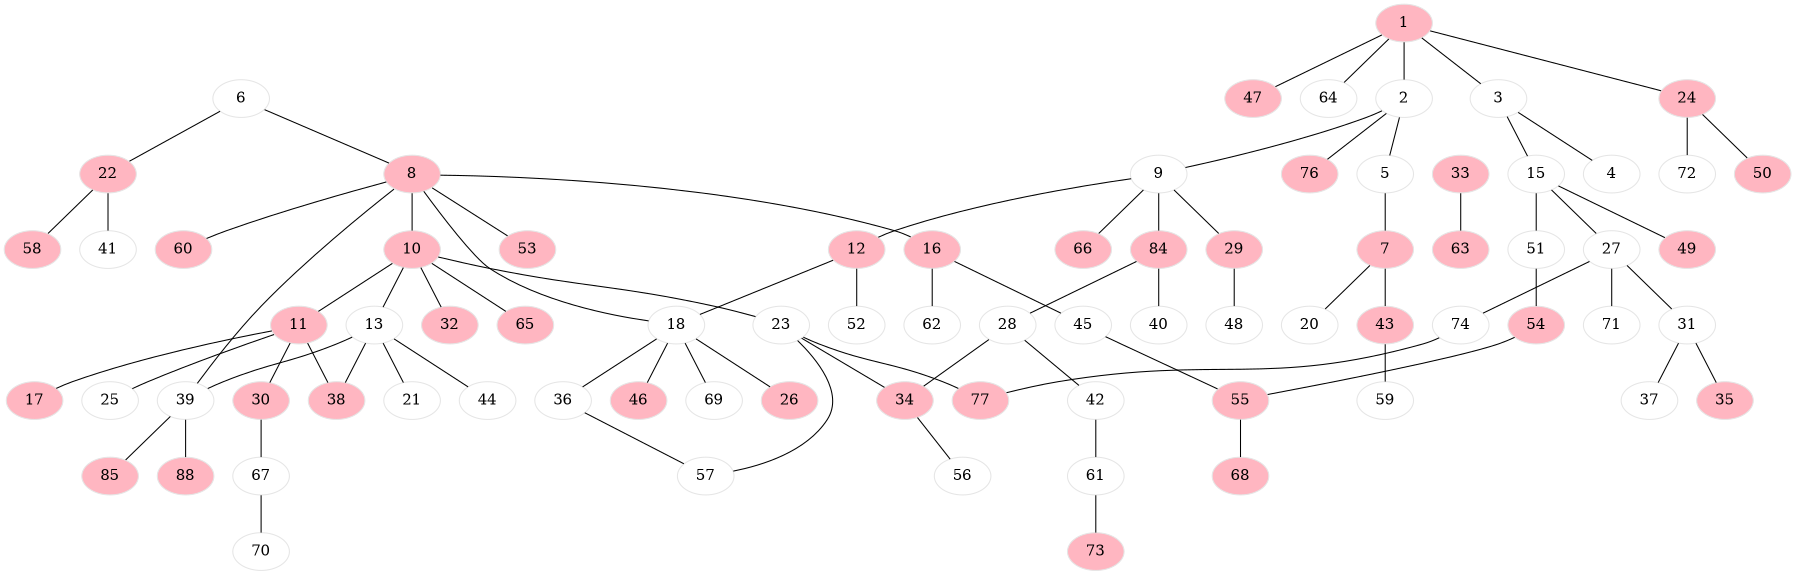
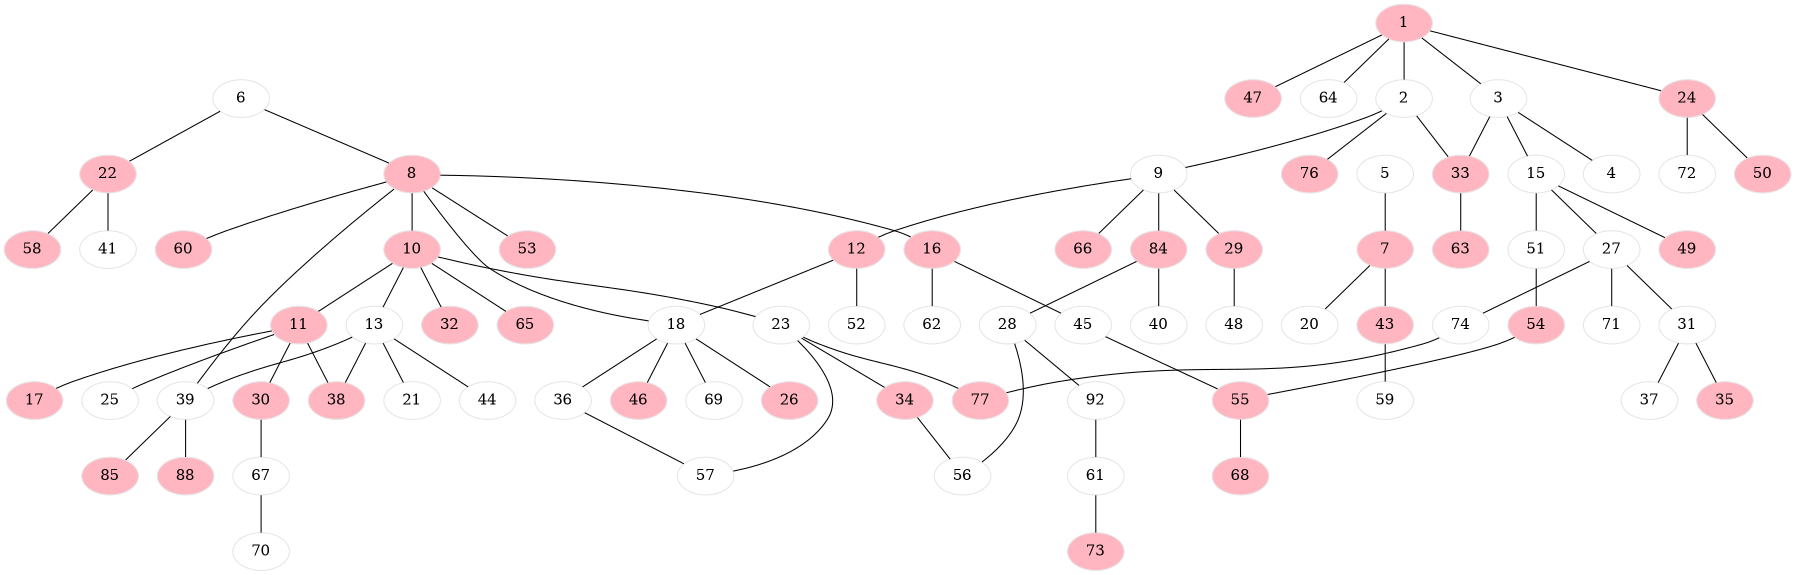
edge "2" -- "5": now "2" -- "33"
edge "3" -- "33": added
edge "28" -- "34": now "28" -- "56"
node "42": label "42" -> "92"
